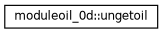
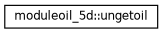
node "moduleoil_0d::ungetoil": label "moduleoil_0d::ungetoil" -> "moduleoil_5d::ungetoil"
